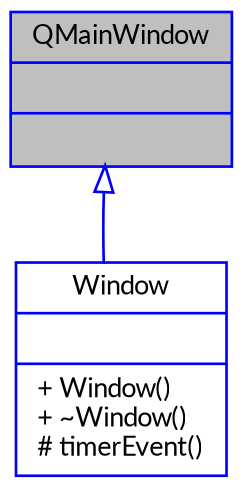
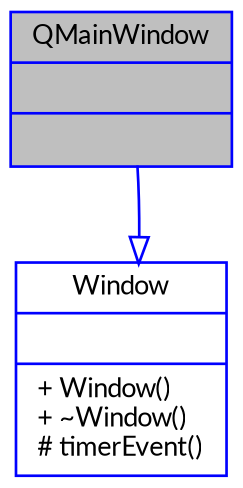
edge "Window" -> "QMainWindow": reversed
